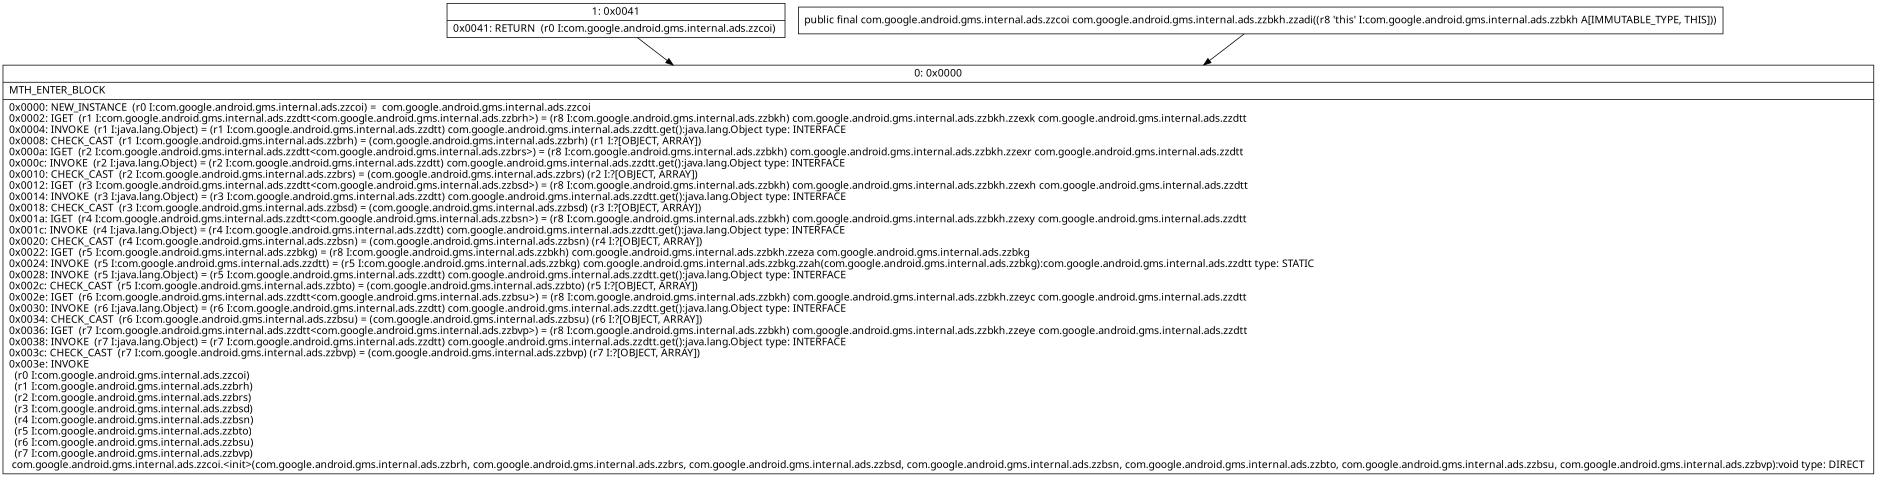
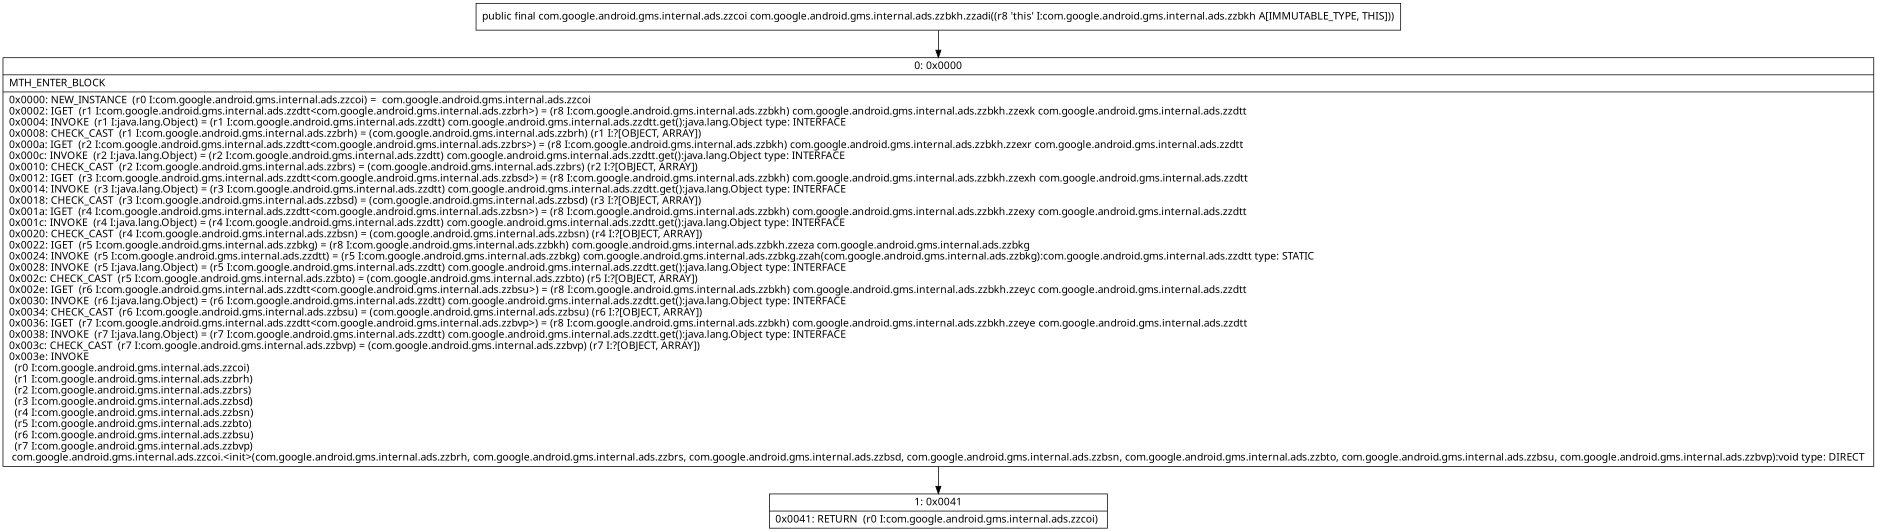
edge "1: 0x0041" -> "0: 0x0000": reversed
